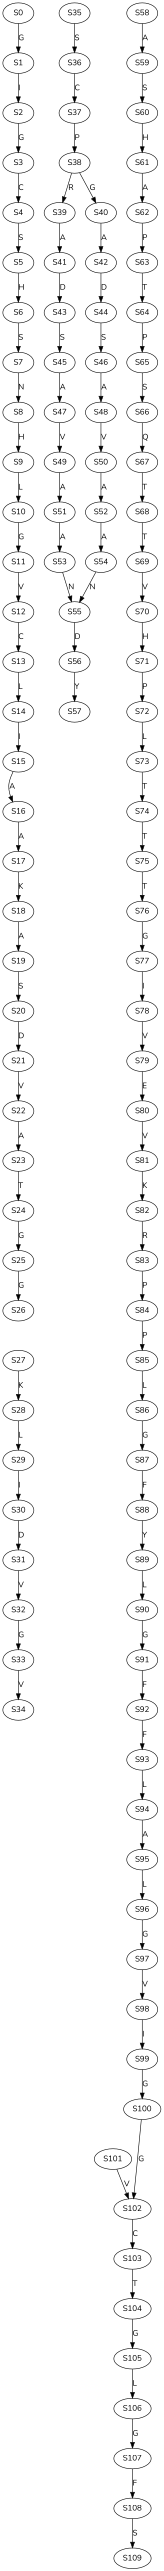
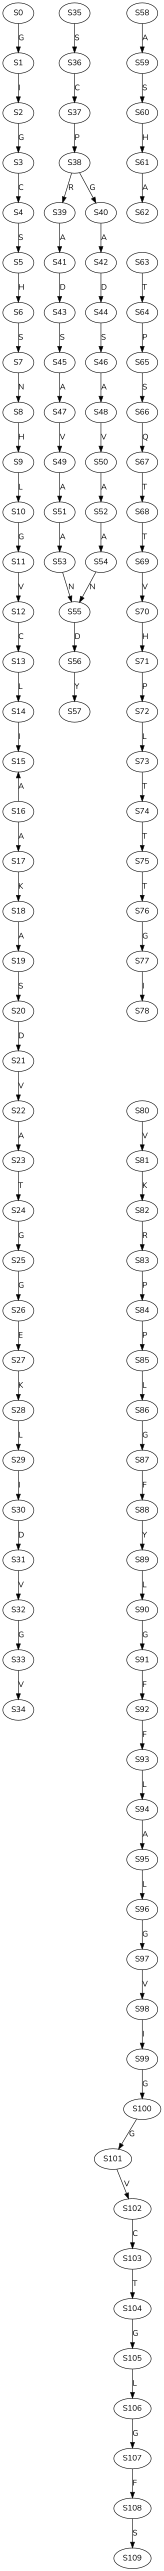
edge "S62" -> "S63": removed, label "P"
edge "S15" -> "S16": reversed
node "S79": removed
edge "S26" -> "S27": added, label "E"
edge "S100" -> "S102": now "S100" -> "S101"
